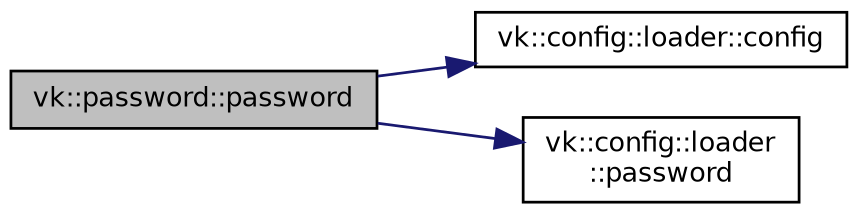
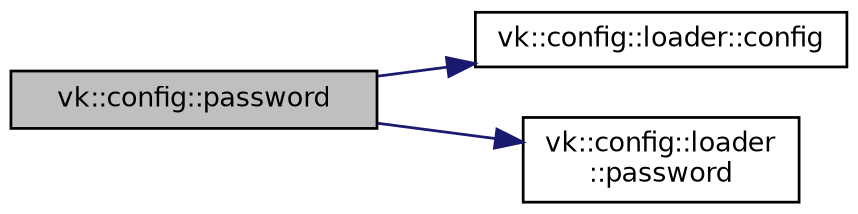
node "vk::password::password": label "vk::password::password" -> "vk::config::password"
